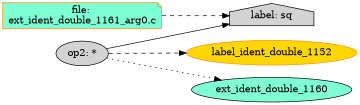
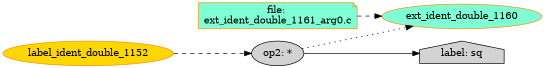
edge "file: ext_ident_double_1161_arg0.c" -> "label: sq": now "file: ext_ident_double_1161_arg0.c" -> "ext_ident_double_1160"
edge "op2: *" -> "label_ident_double_1152": reversed
node "ext_ident_double_1160": color black -> darkorange
